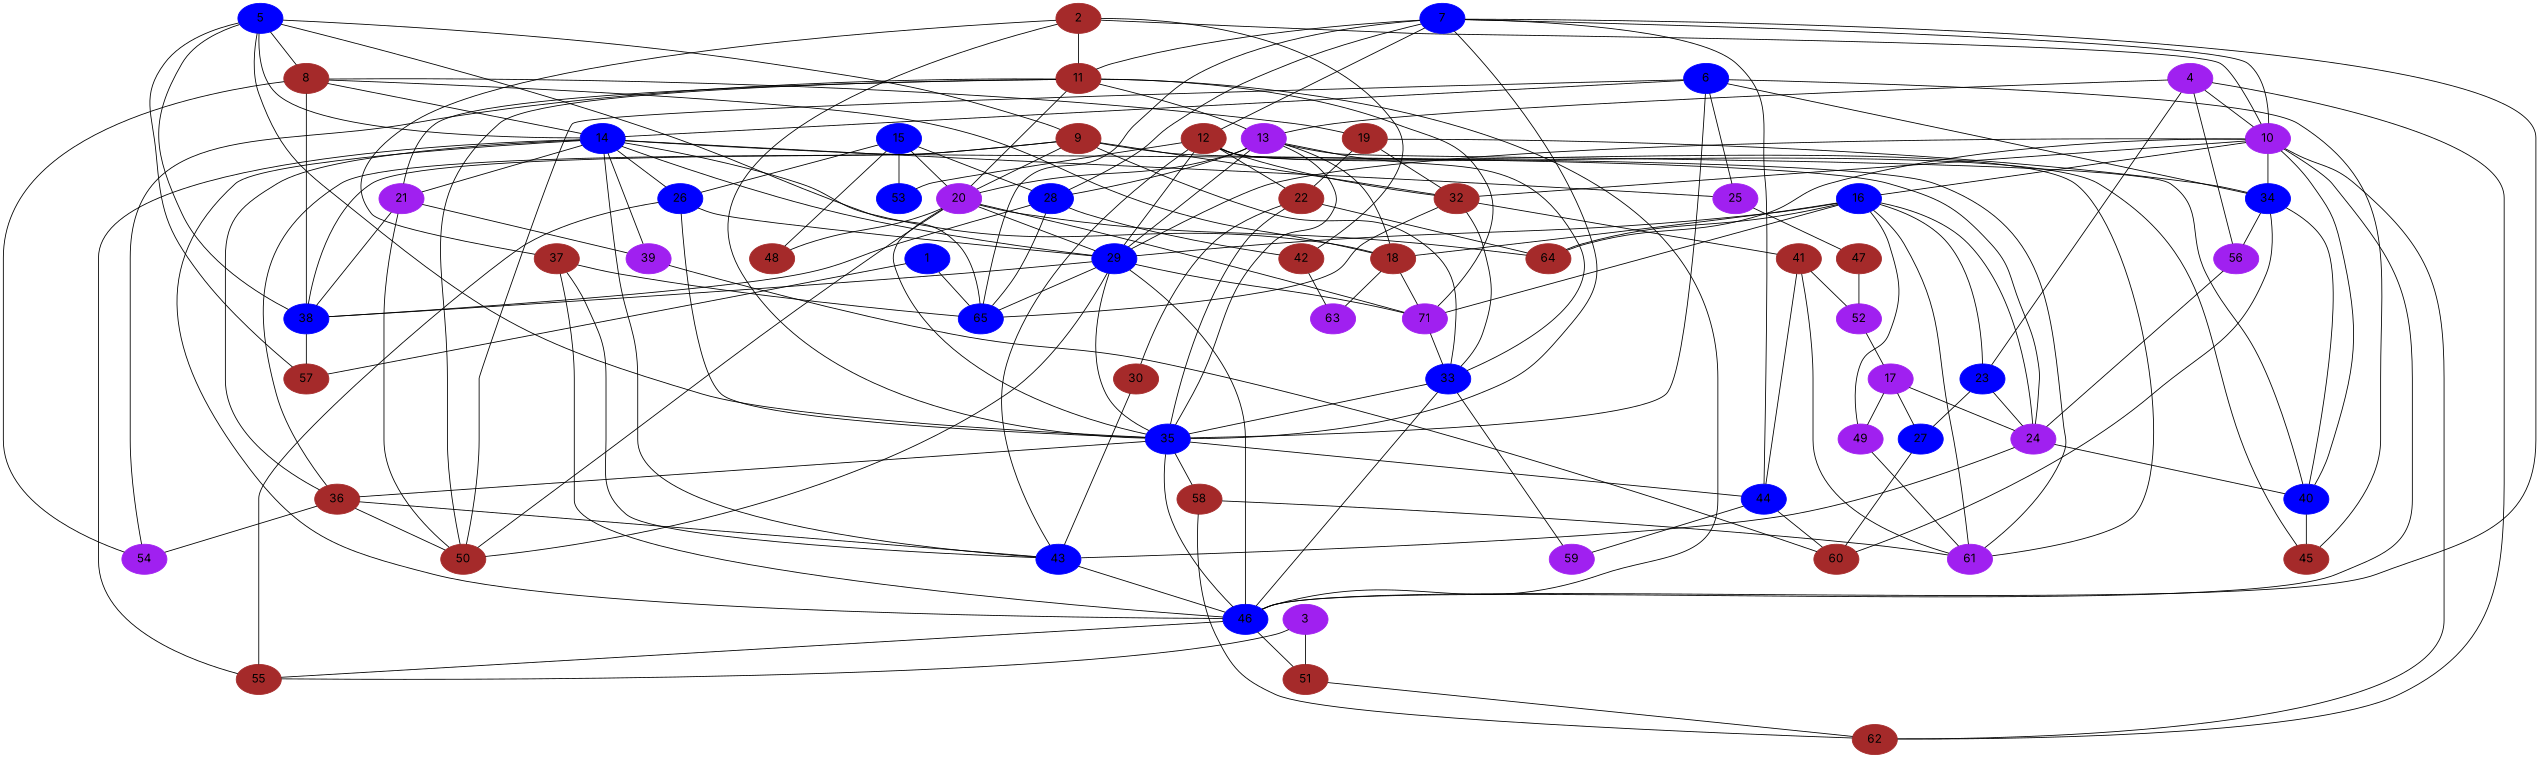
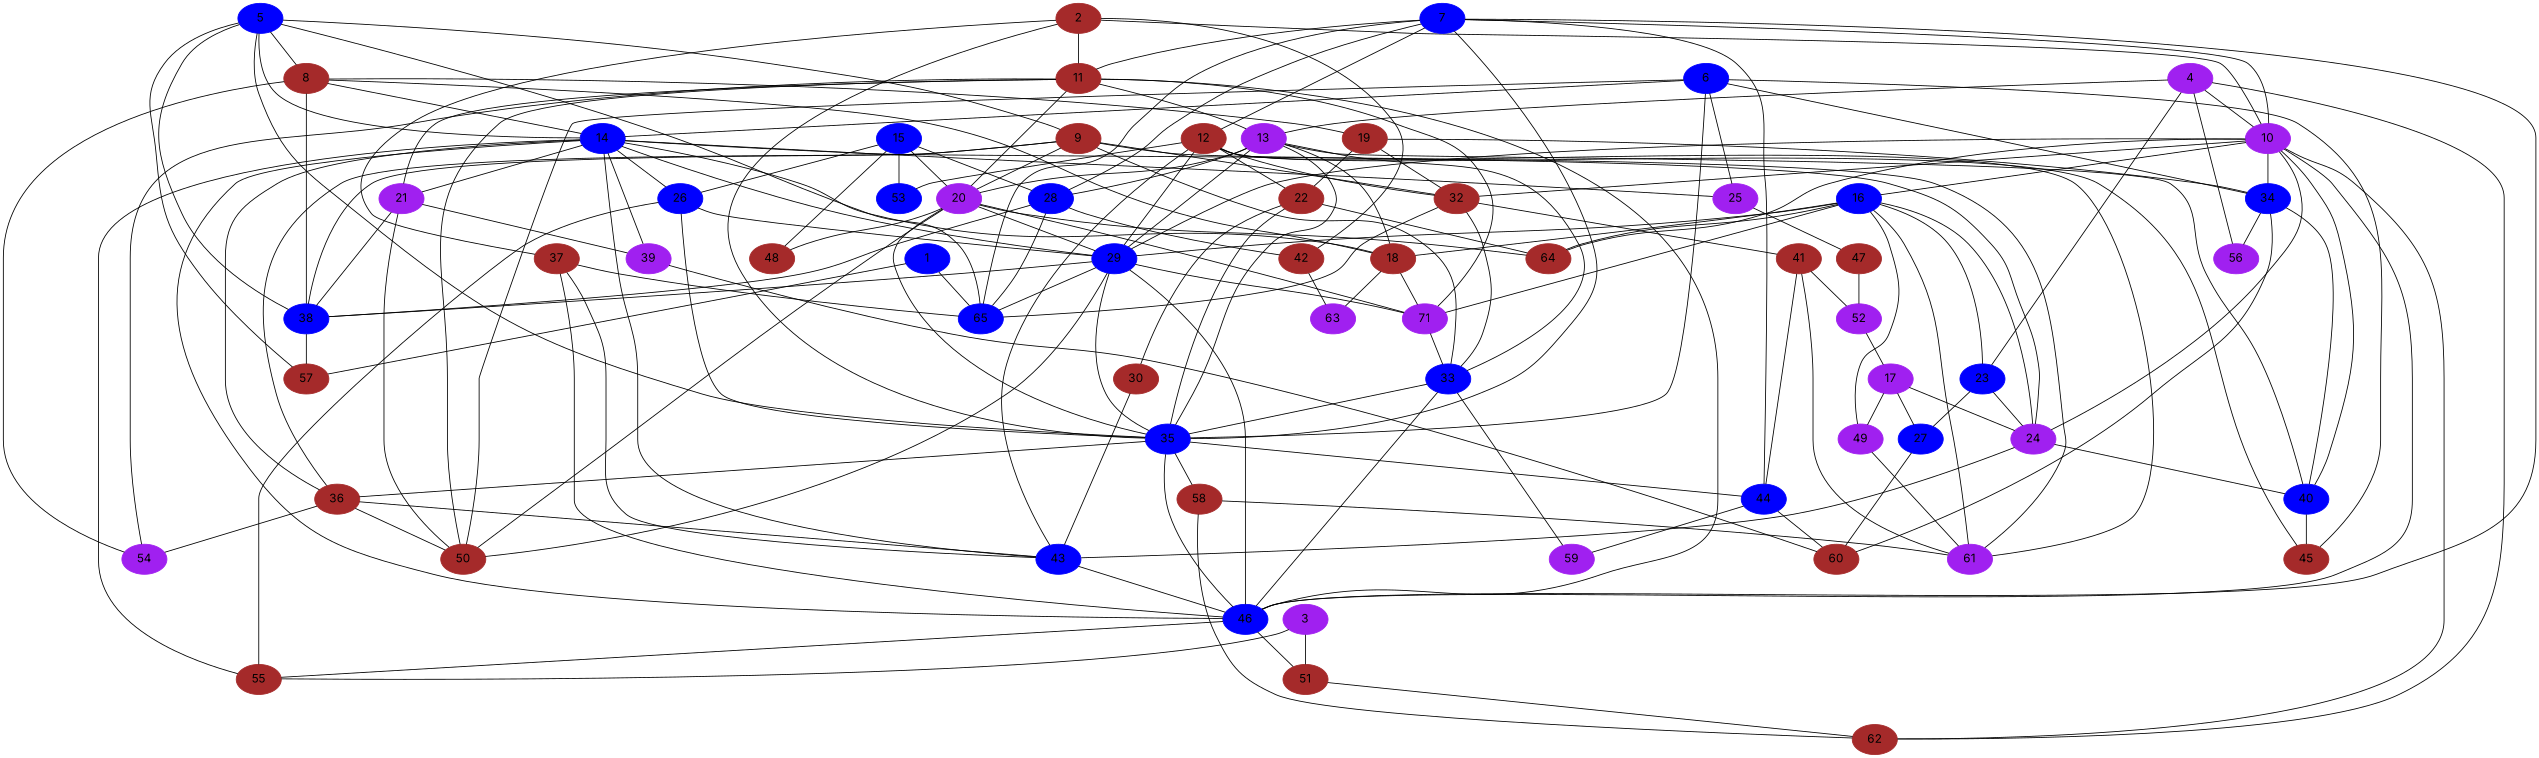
edge "56" -- "24": now "10" -- "24"
